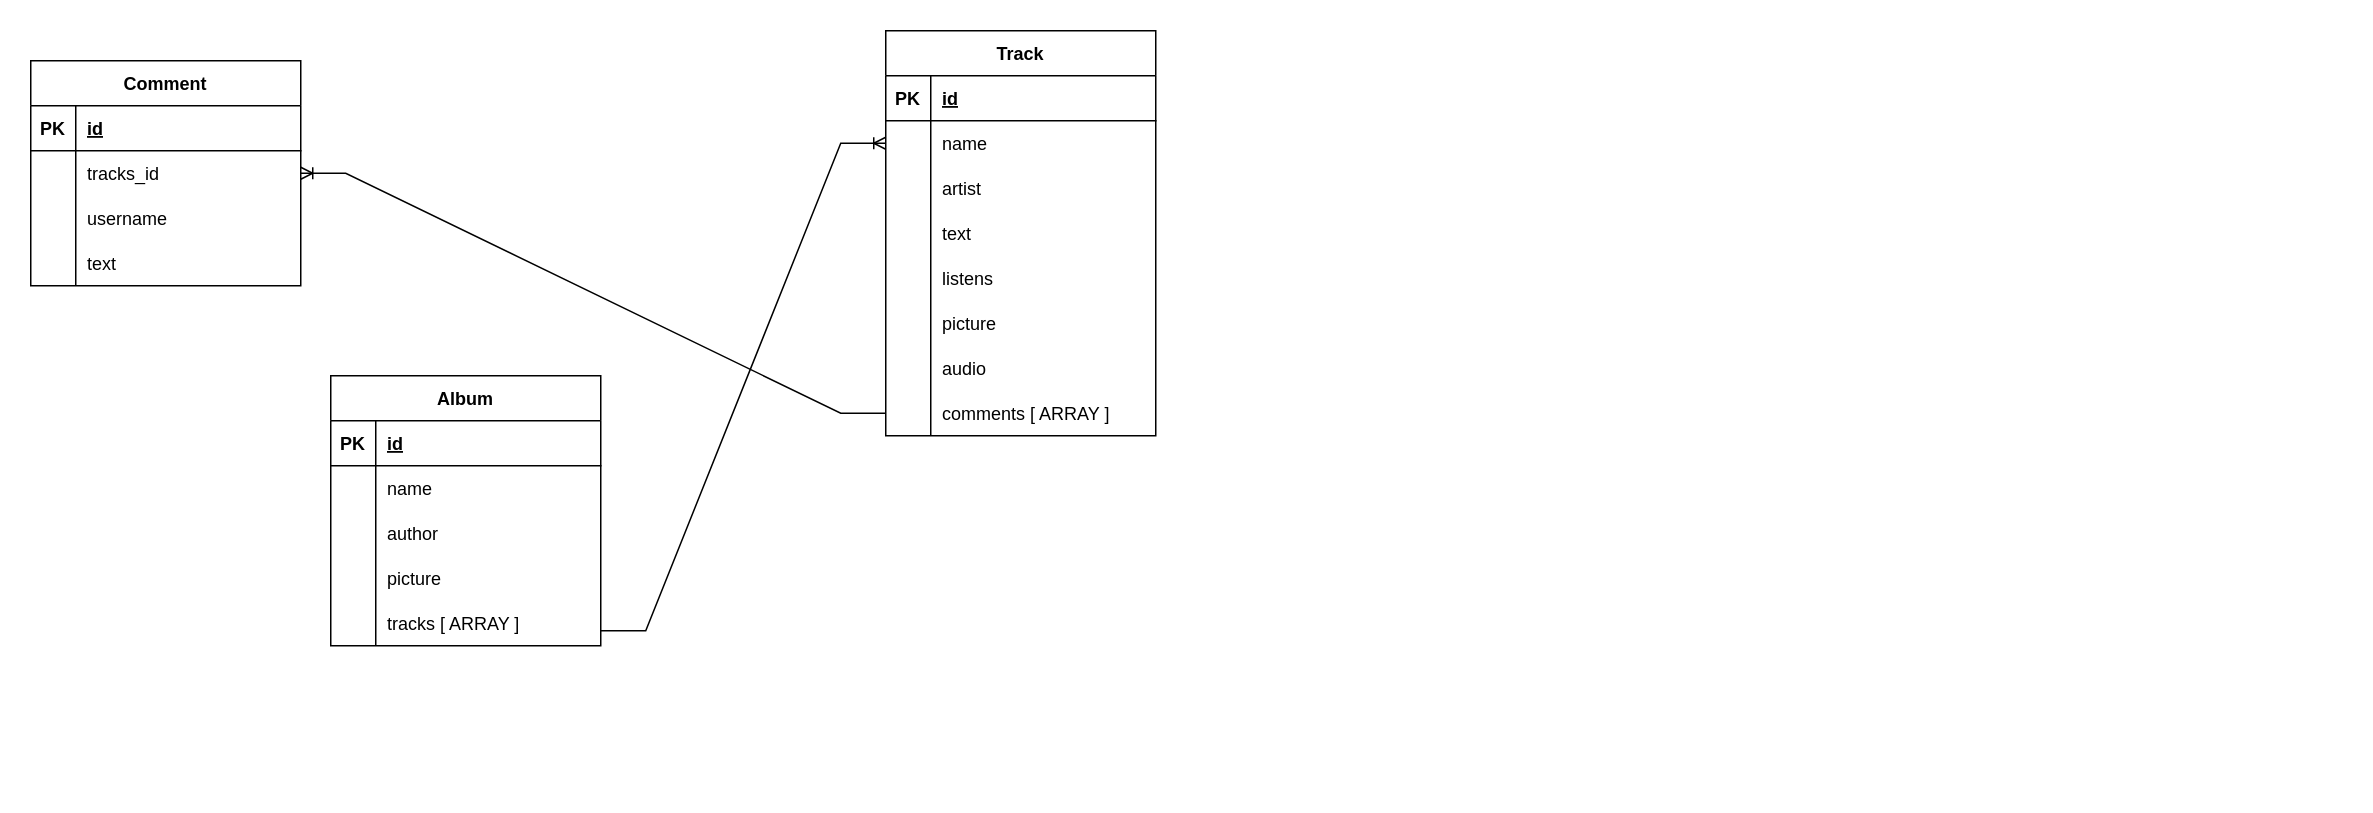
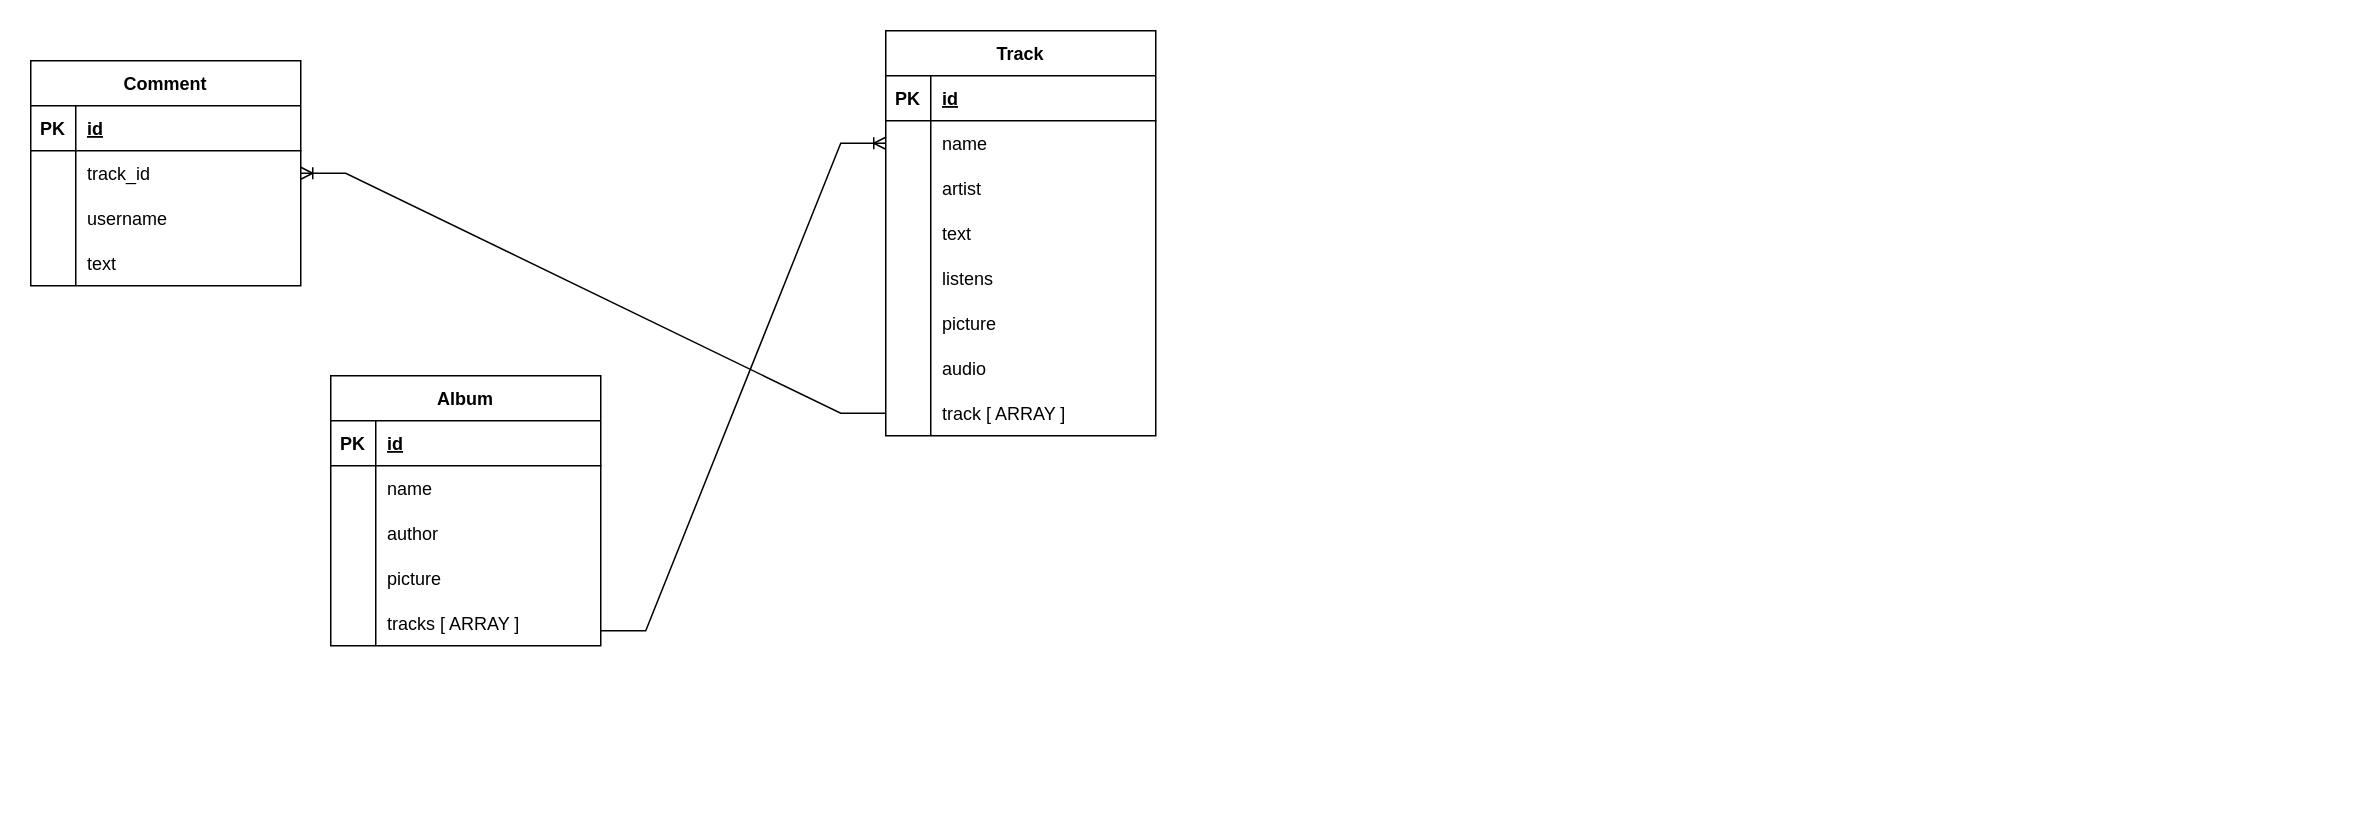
node "tracks_id": label "tracks_id" -> "track_id"
node "comments [ ARRAY ]": label "comments [ ARRAY ]" -> "track [ ARRAY ]"
